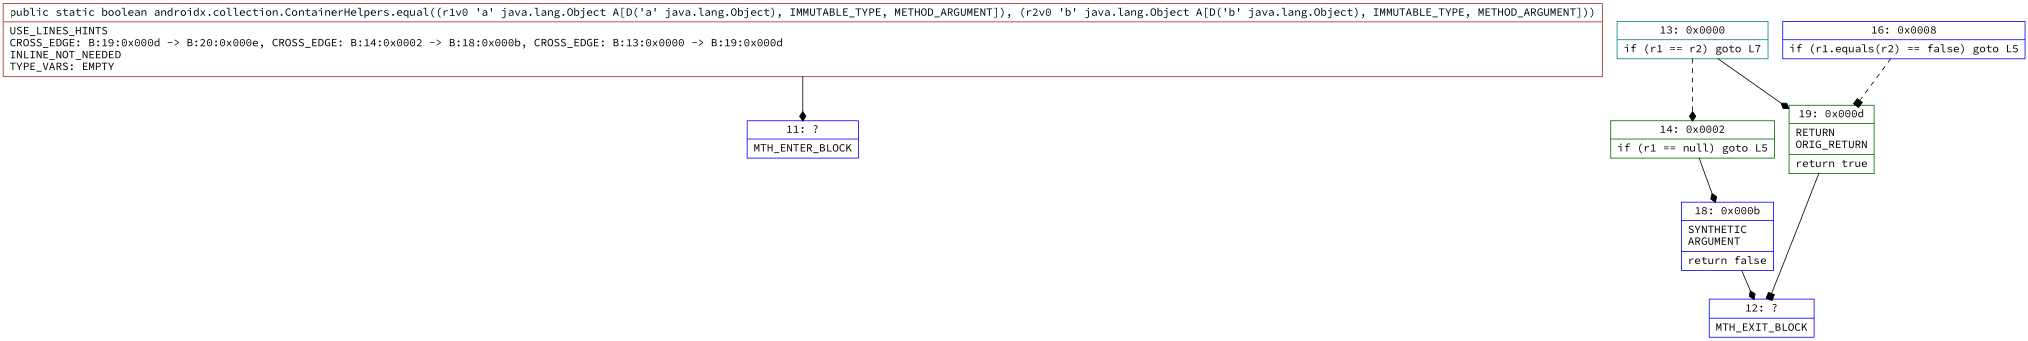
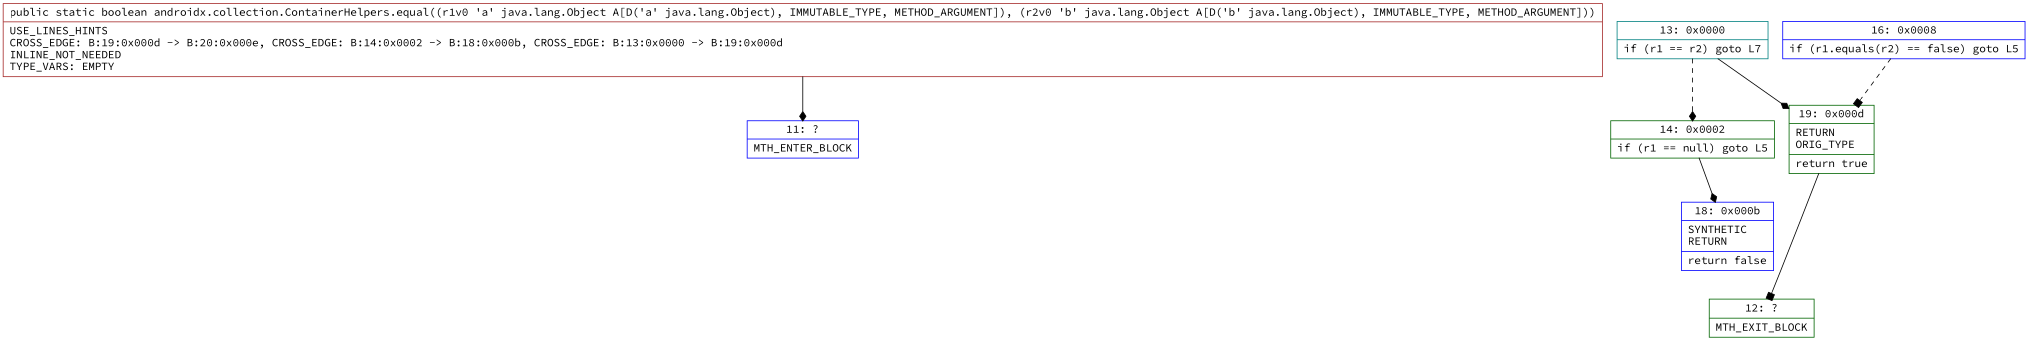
node "19: 0x000d": text "ORIG_RETURN" -> "ORIG_TYPE"
node "18: 0x000b": text "ARGUMENT" -> "RETURN"
edge "18: 0x000b" -> "12: ?": removed
node "12: ?": color blue -> darkgreen
